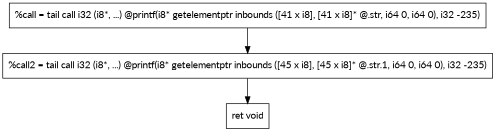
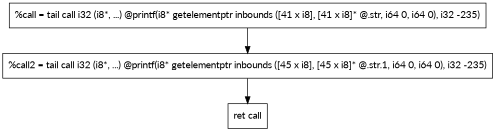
node "ret void": label "ret void" -> "ret call"
